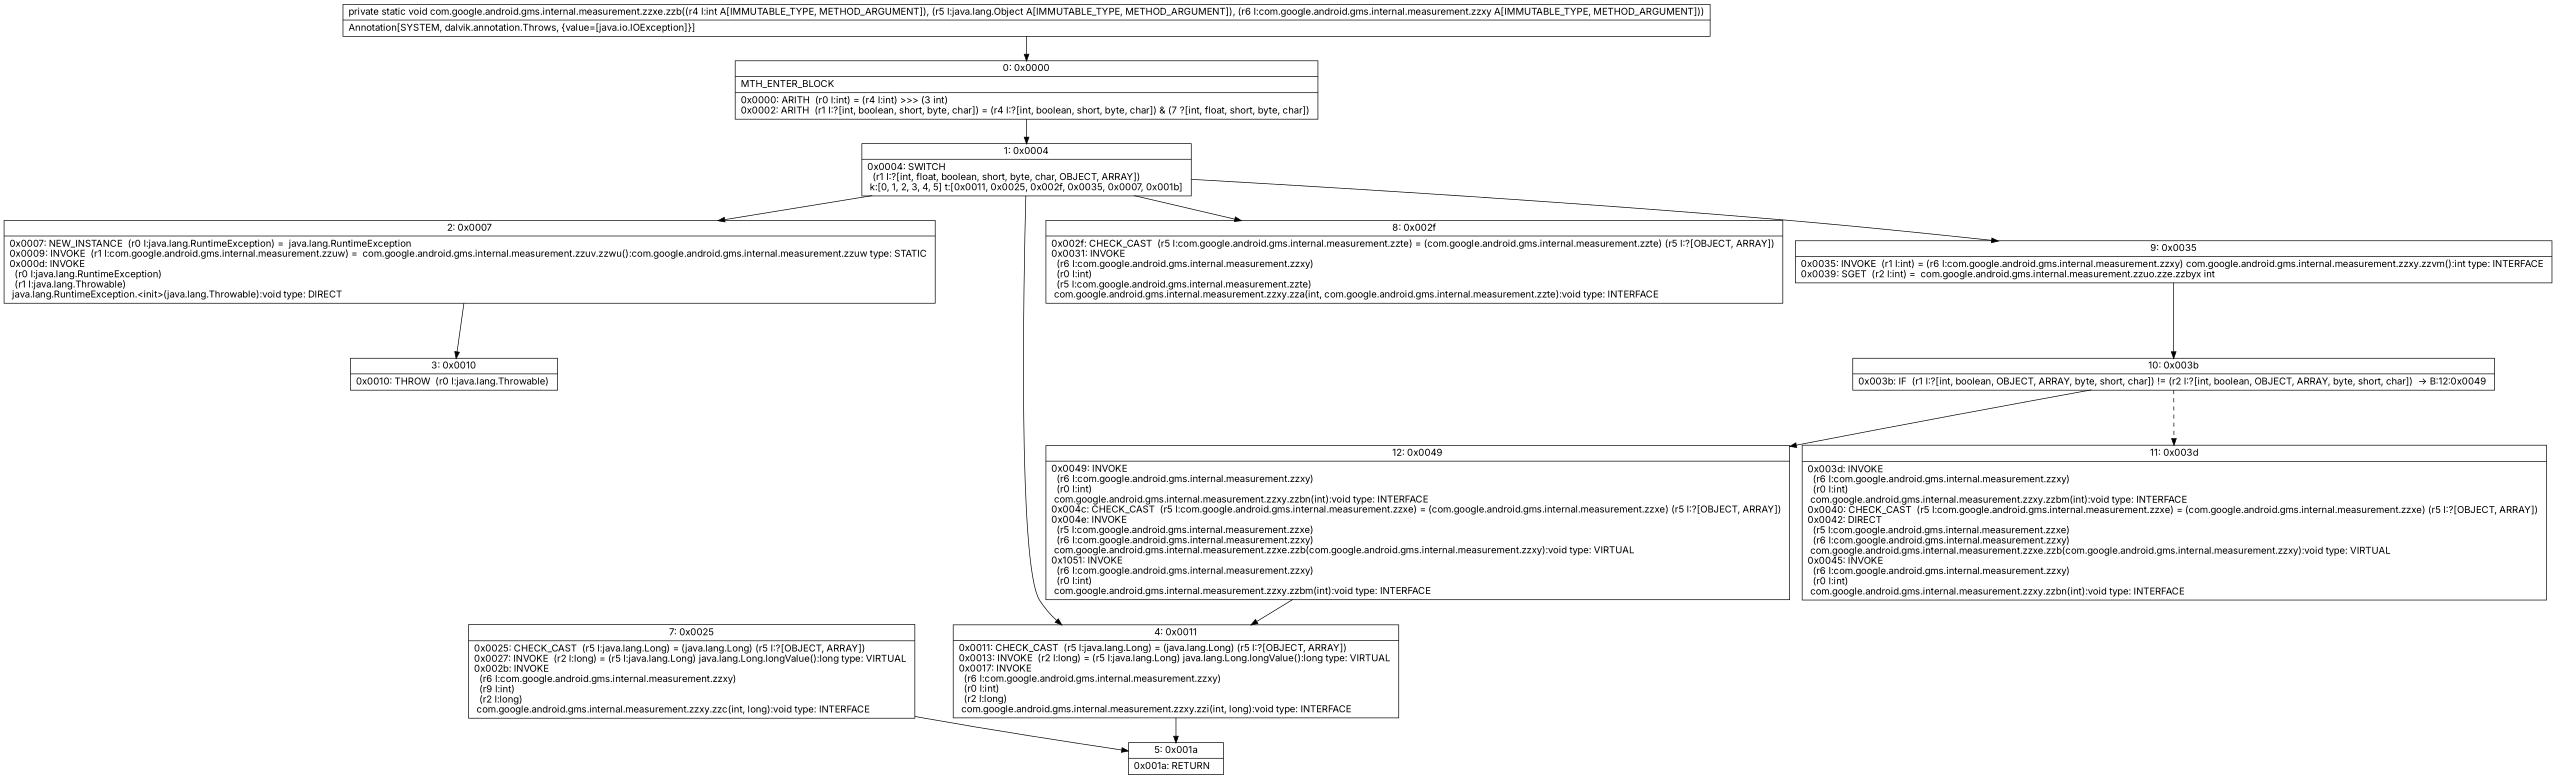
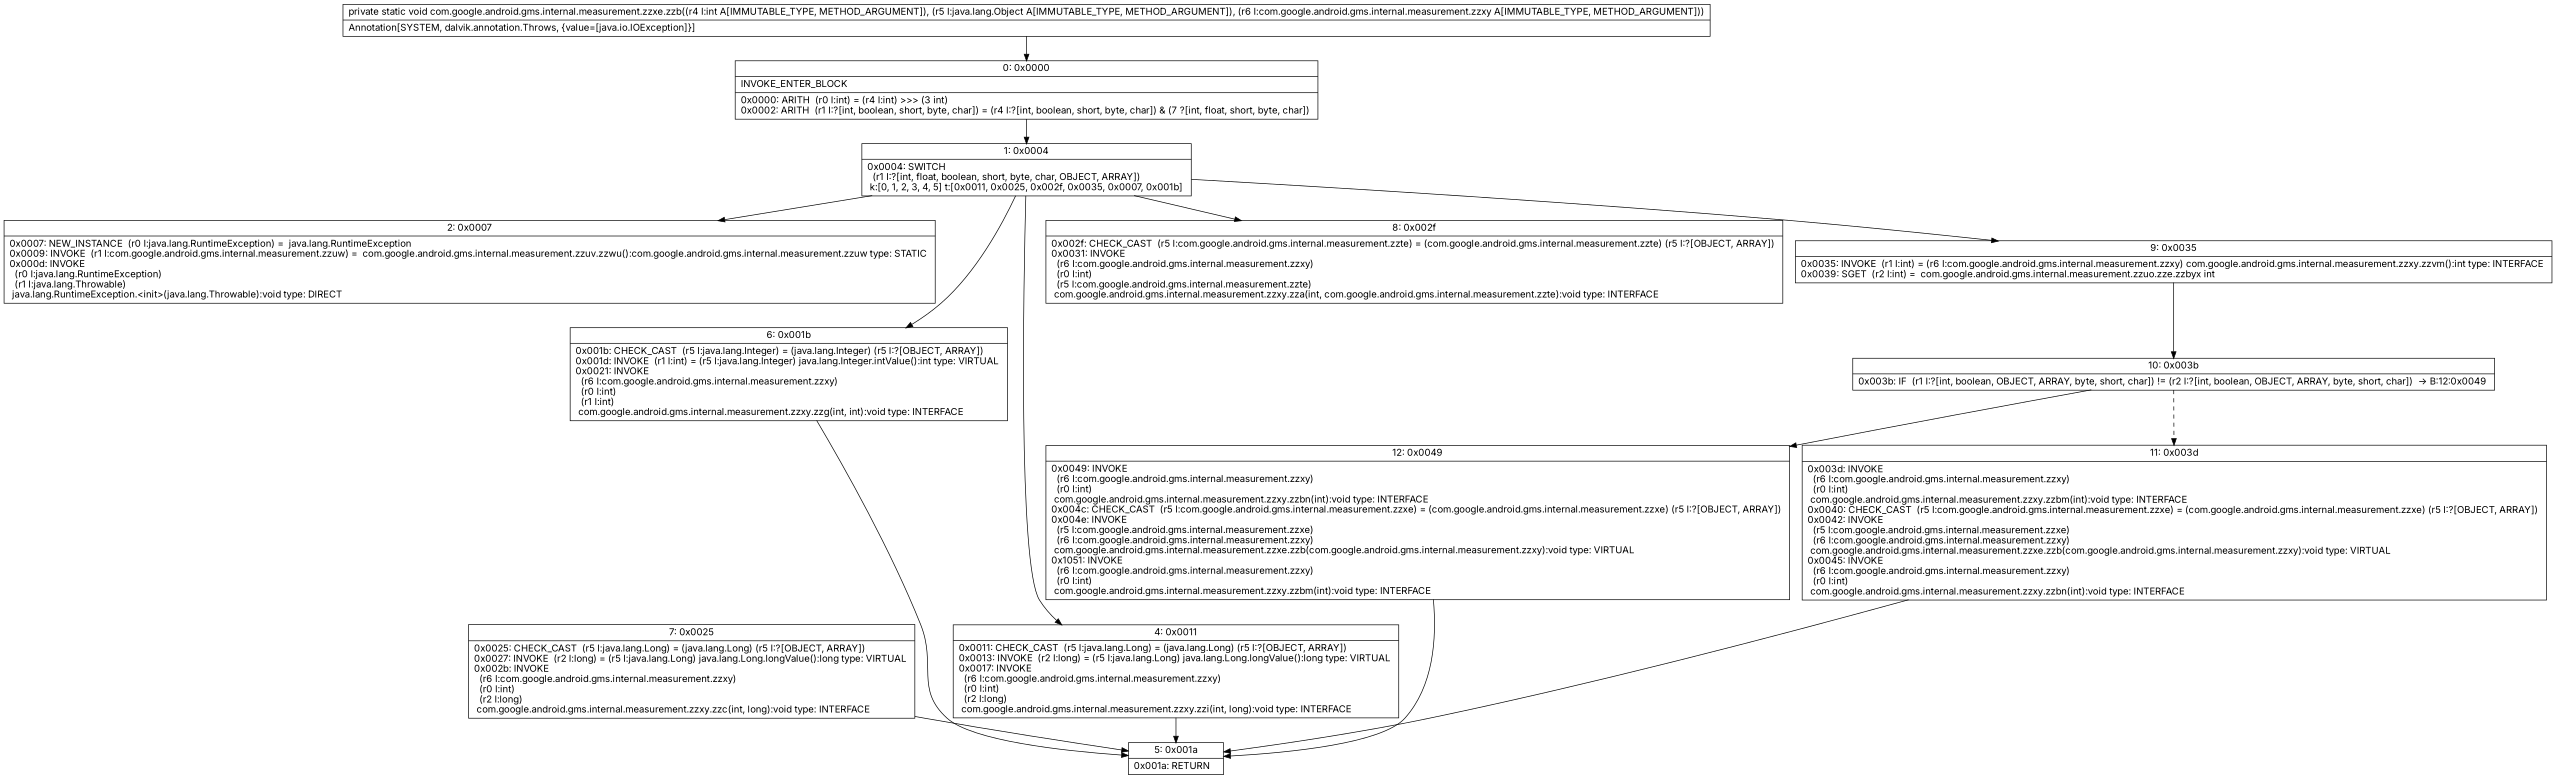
node "0: 0x0000": text "MTH_ENTER_BLOCK" -> "INVOKE_ENTER_BLOCK"
node "3: 0x0010": removed
node "6: 0x001b": added
node "11: 0x003d": text "0x0042: DIRECT" -> "0x0042: INVOKE"
edge "12: 0x0049" -> "4: 0x0011": now "12: 0x0049" -> "5: 0x001a"
edge "11: 0x003d" -> "5: 0x001a": added
node "7: 0x0025": text "(r9 I:int)" -> "(r0 I:int)"
